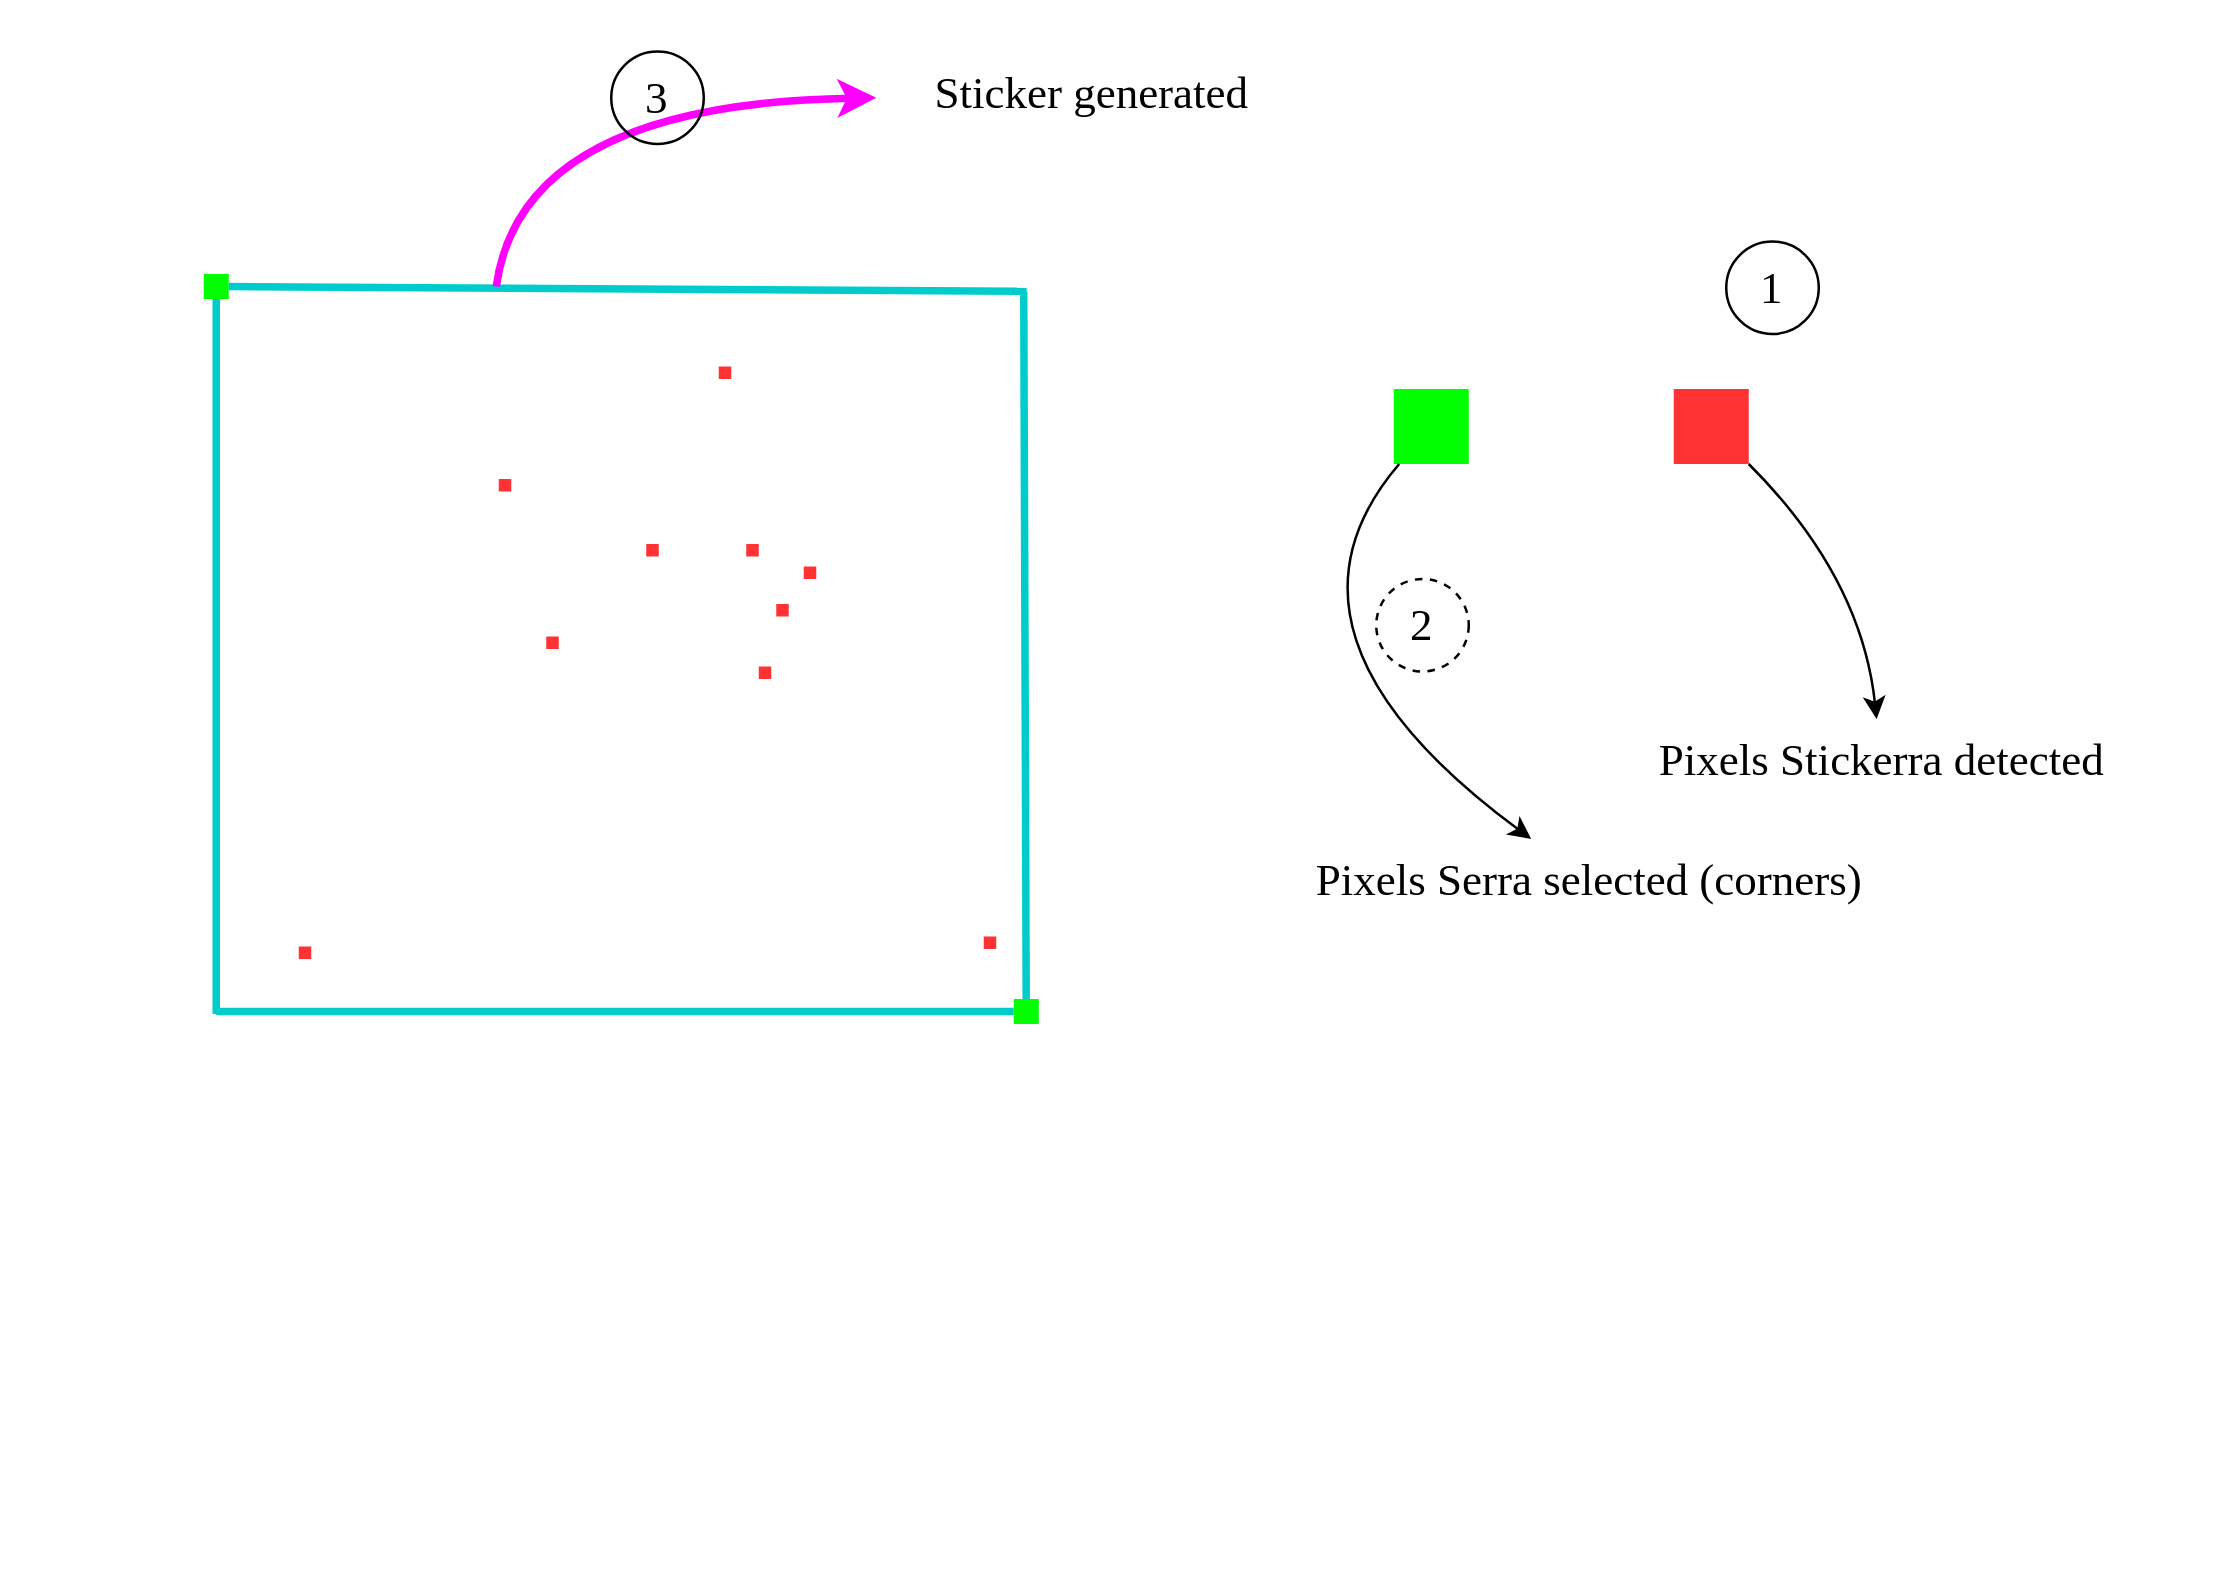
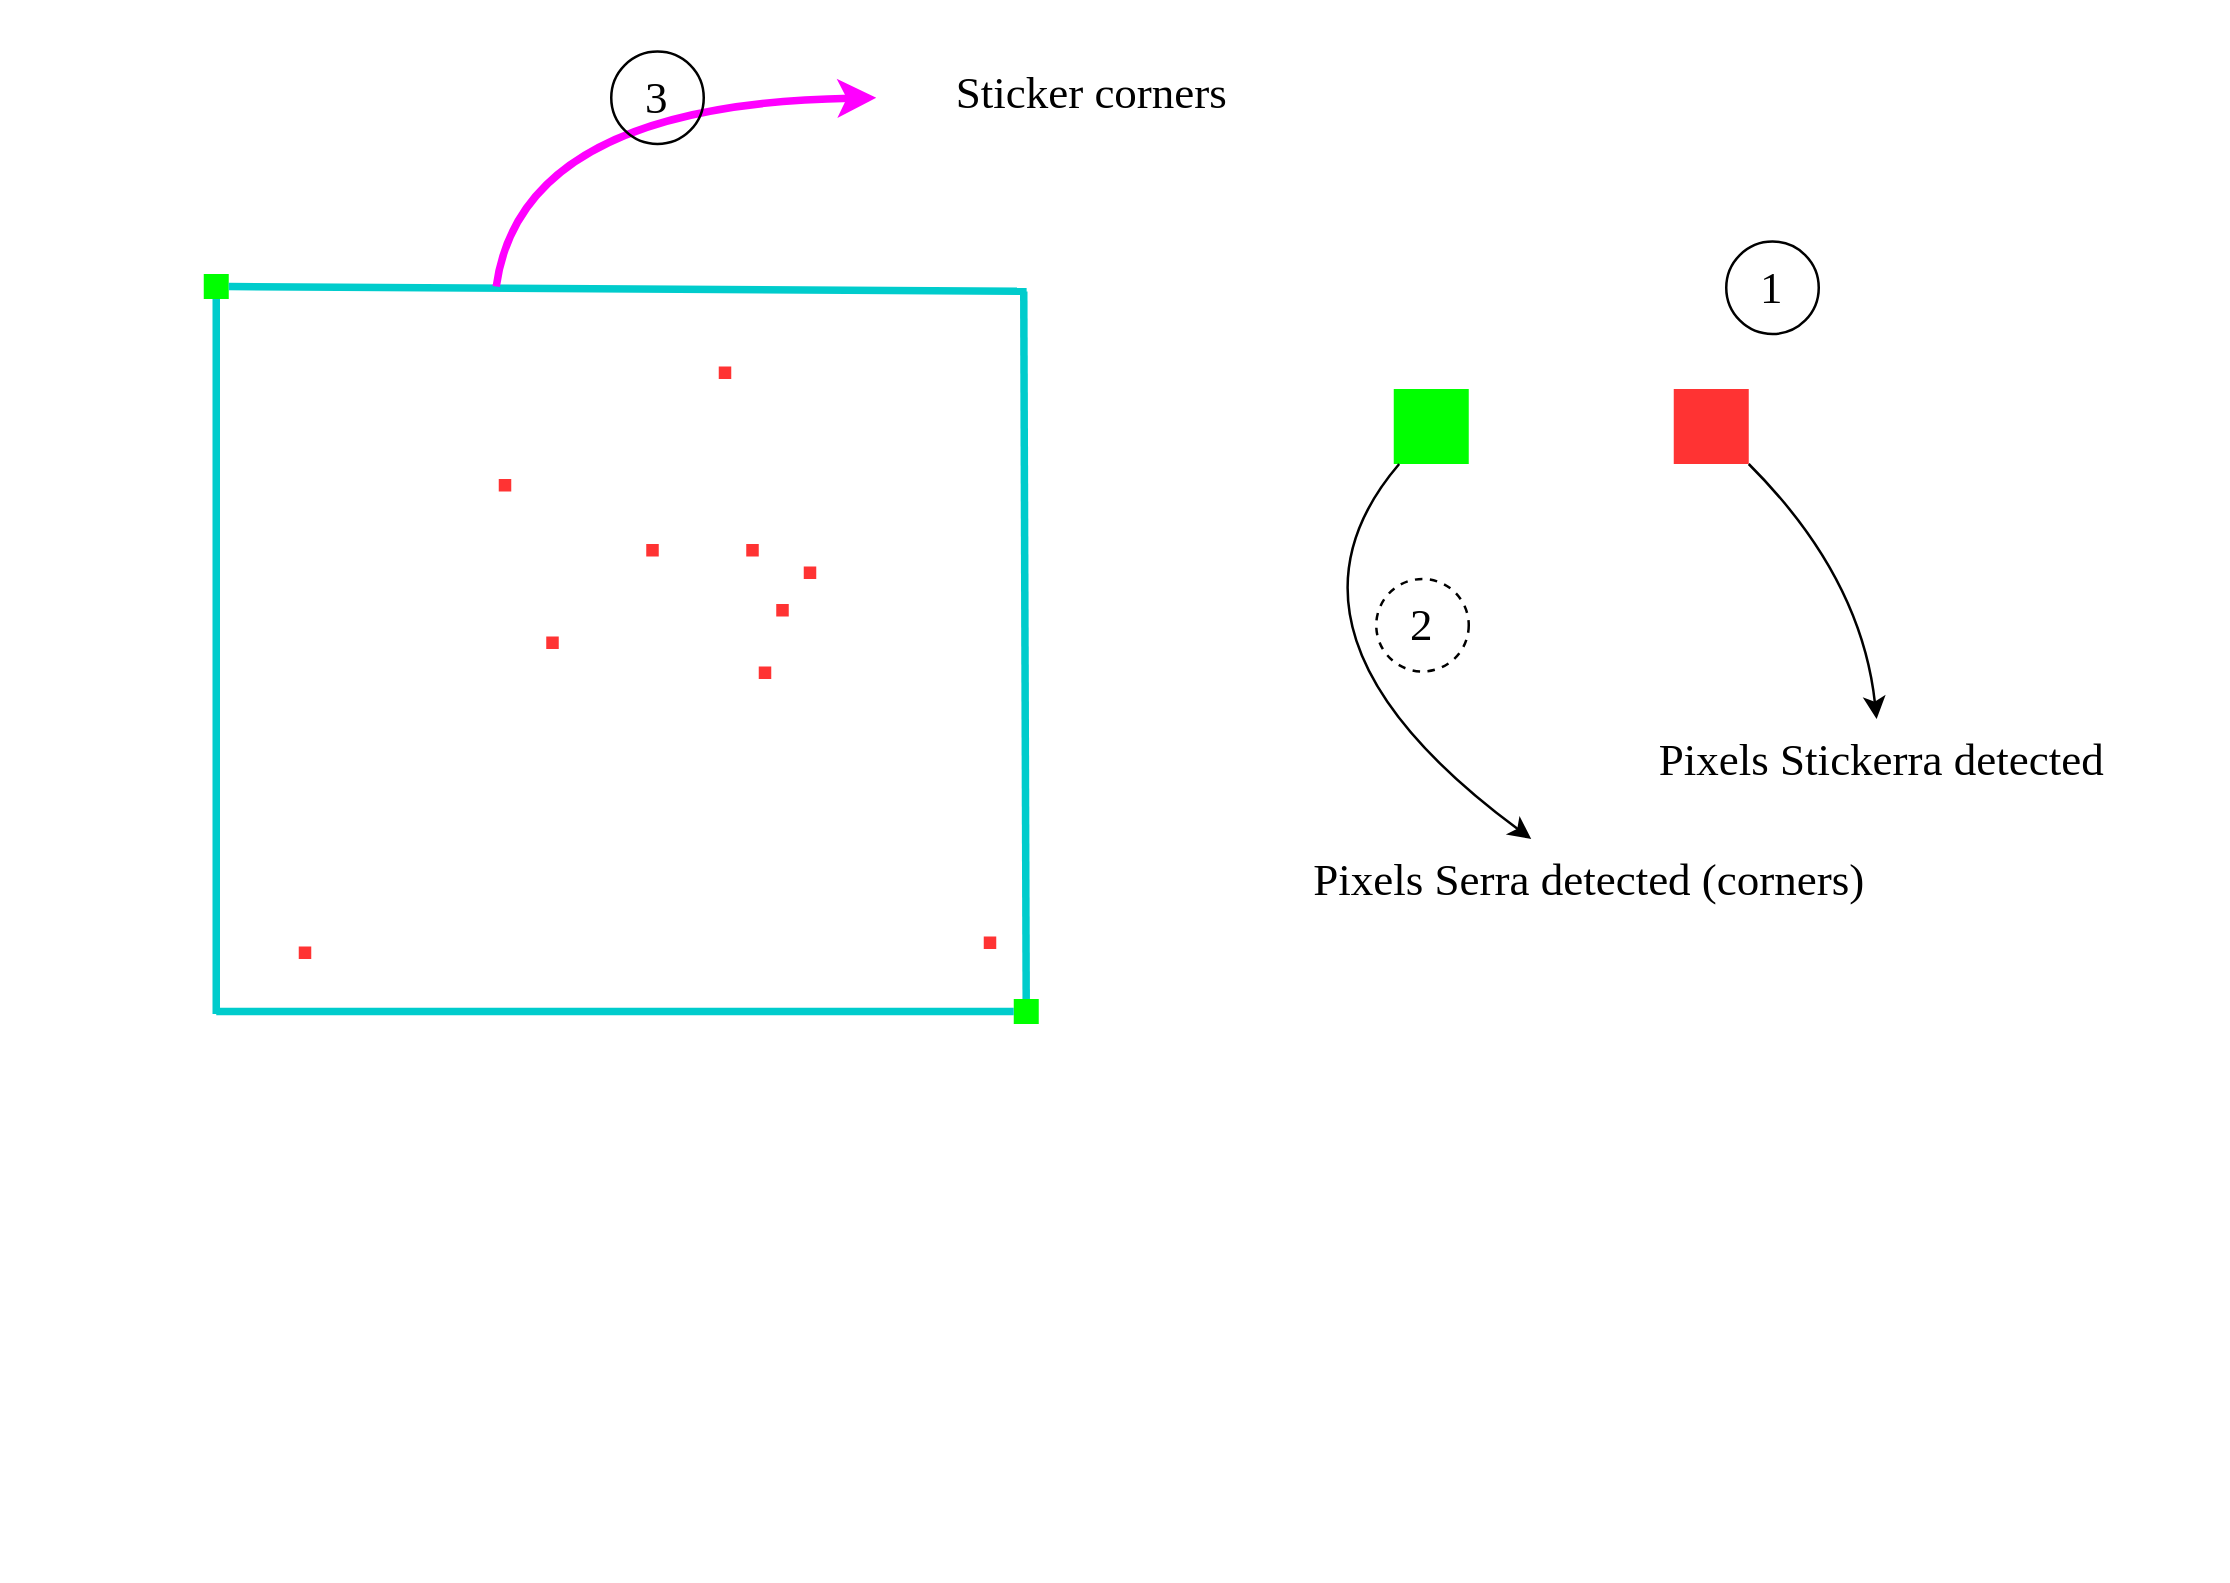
node "Sticker generated": label "Sticker generated" -> "Sticker corners"
node "Pixels Serra selected (corners)": label "Pixels Serra selected (corners)" -> "Pixels Serra detected (corners)"
